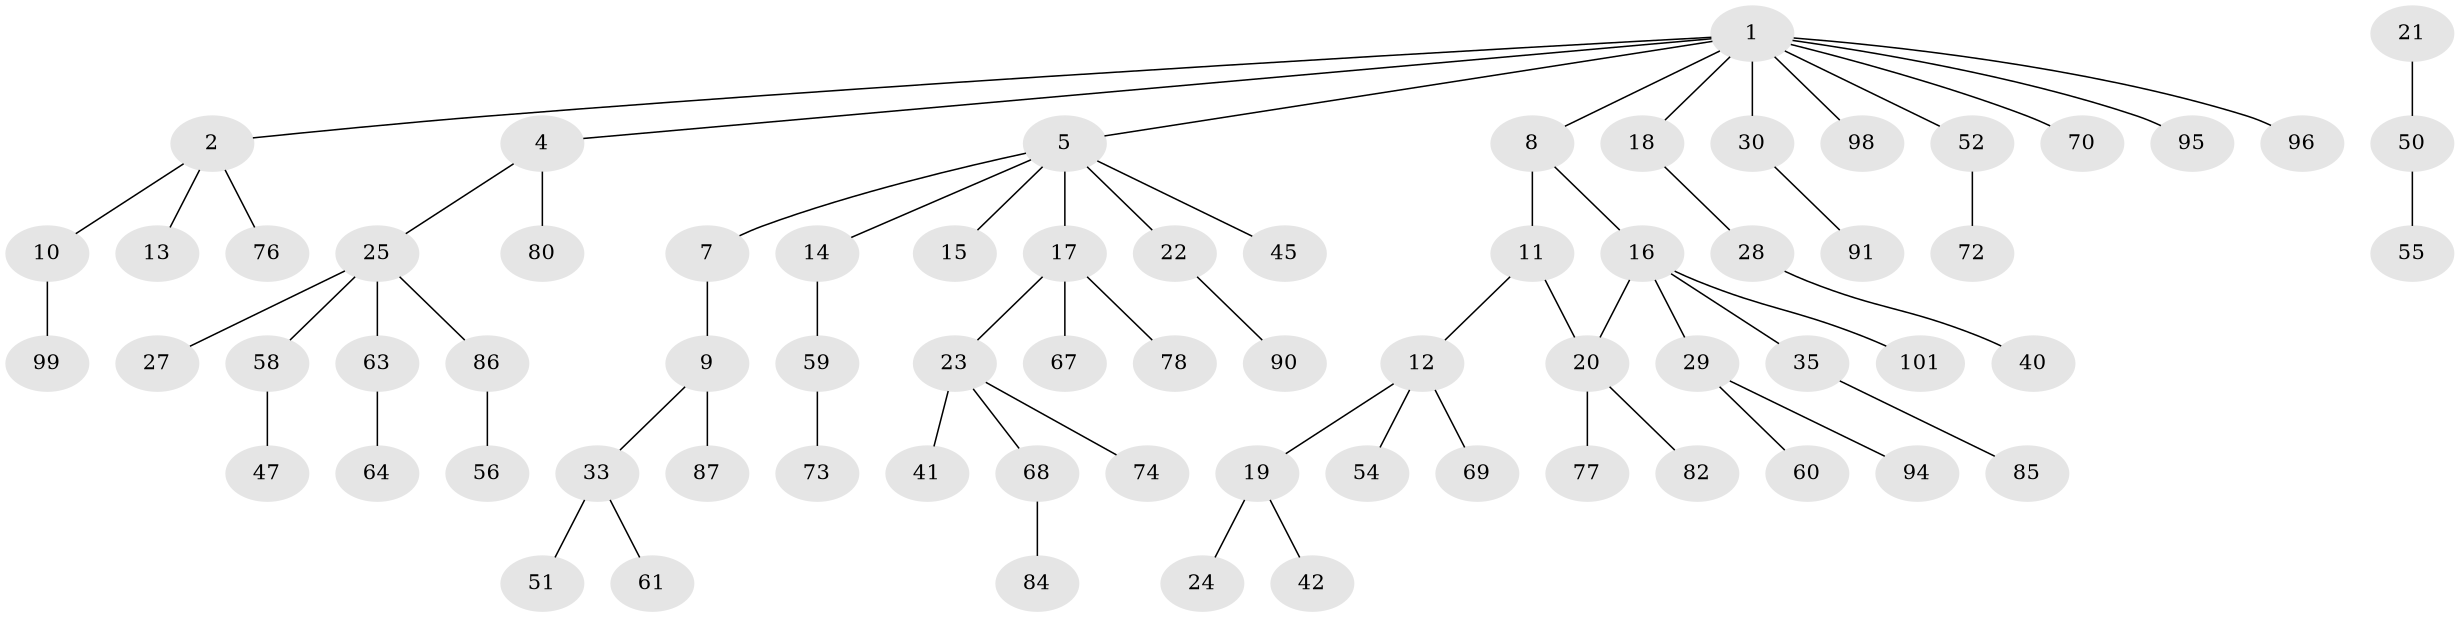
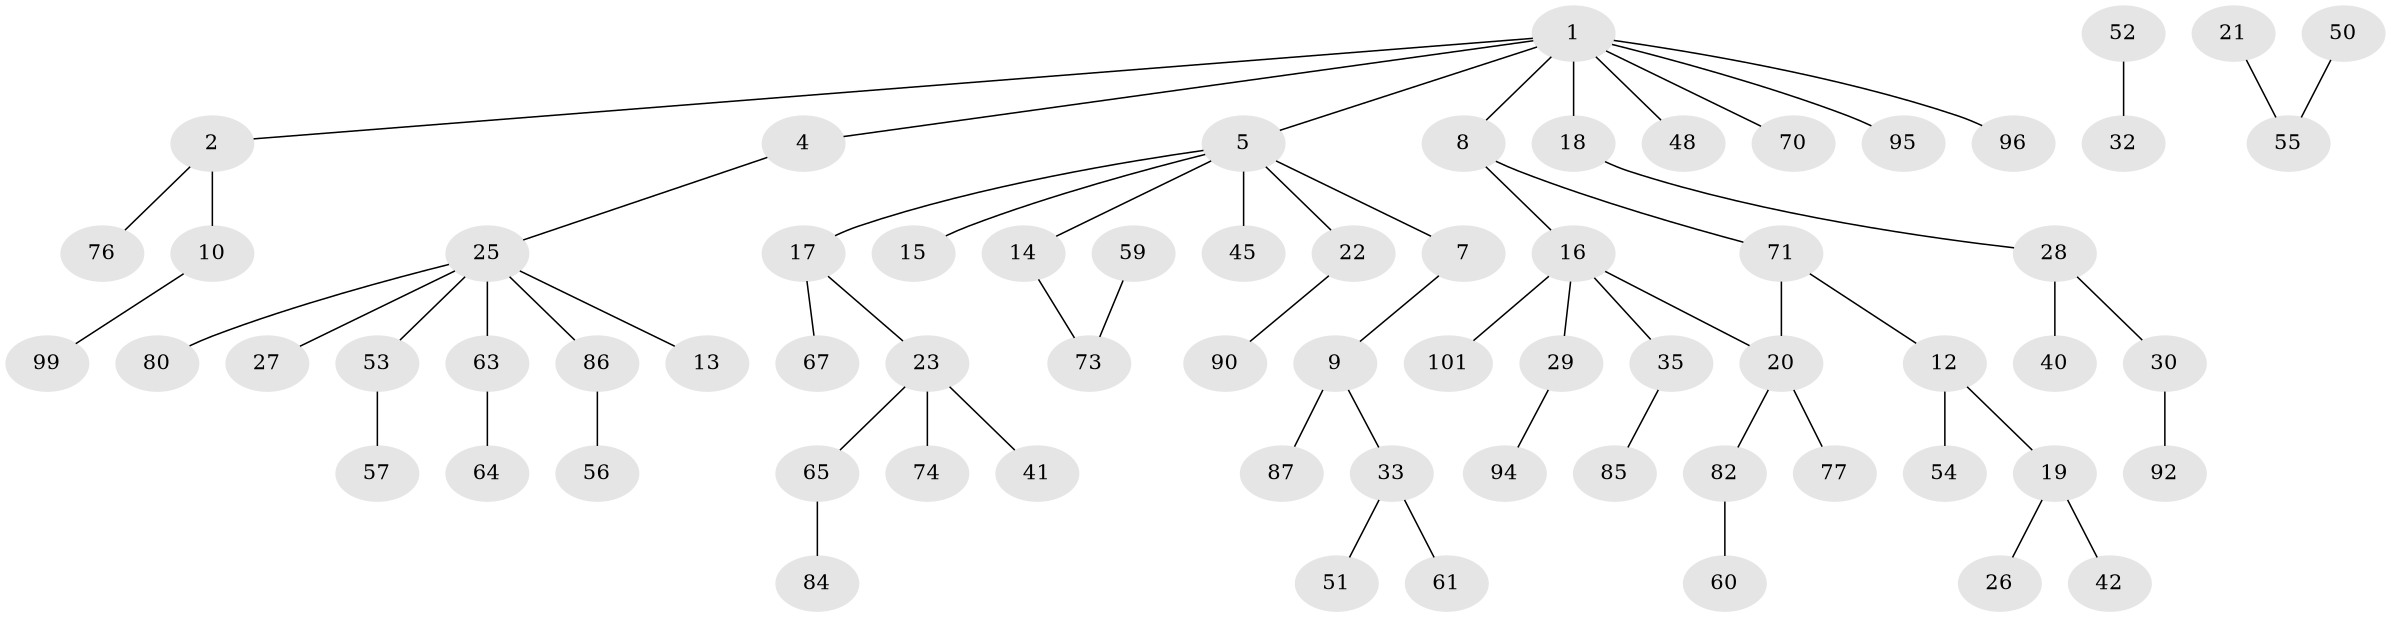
edge "1" -- "30": now "28" -- "30"
edge "1" -- "52": removed
edge "21" -- "50": now "21" -- "55"
node "98": label "98" -> "48"
edge "2" -- "13": now "25" -- "13"
edge "4" -- "80": now "25" -- "80"
node "11": label "11" -> "71"
node "91": label "91" -> "92"
node "72": label "72" -> "32"
edge "14" -- "59": now "14" -- "73"
node "58": label "58" -> "53"
node "78": removed
edge "29" -- "60": now "82" -- "60"
node "47": label "47" -> "57"
node "68": label "68" -> "65"
node "69": removed
node "24": label "24" -> "26"
